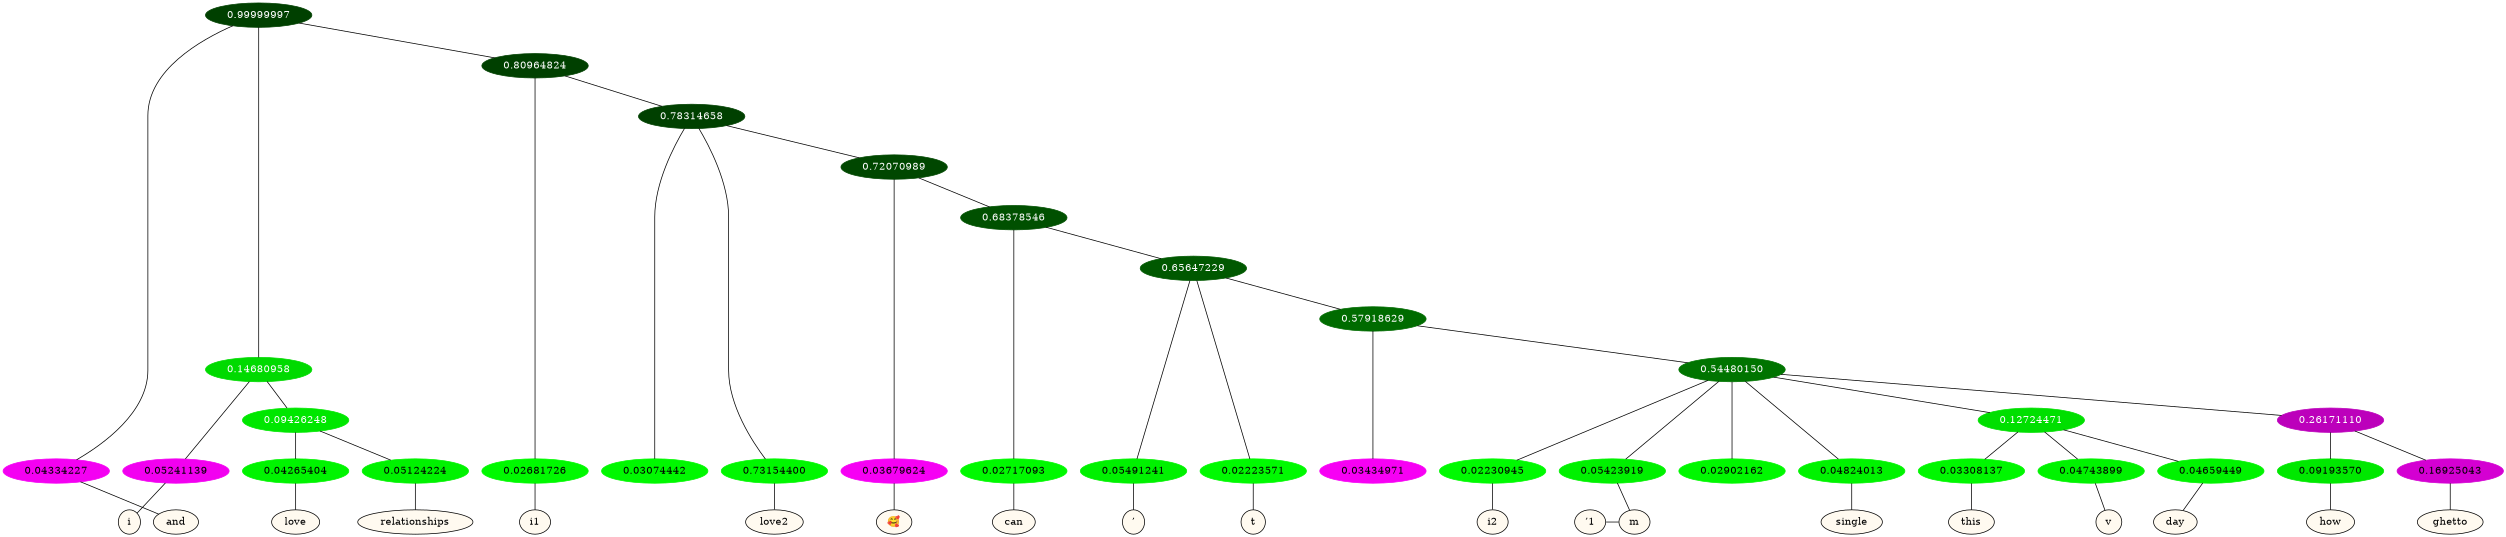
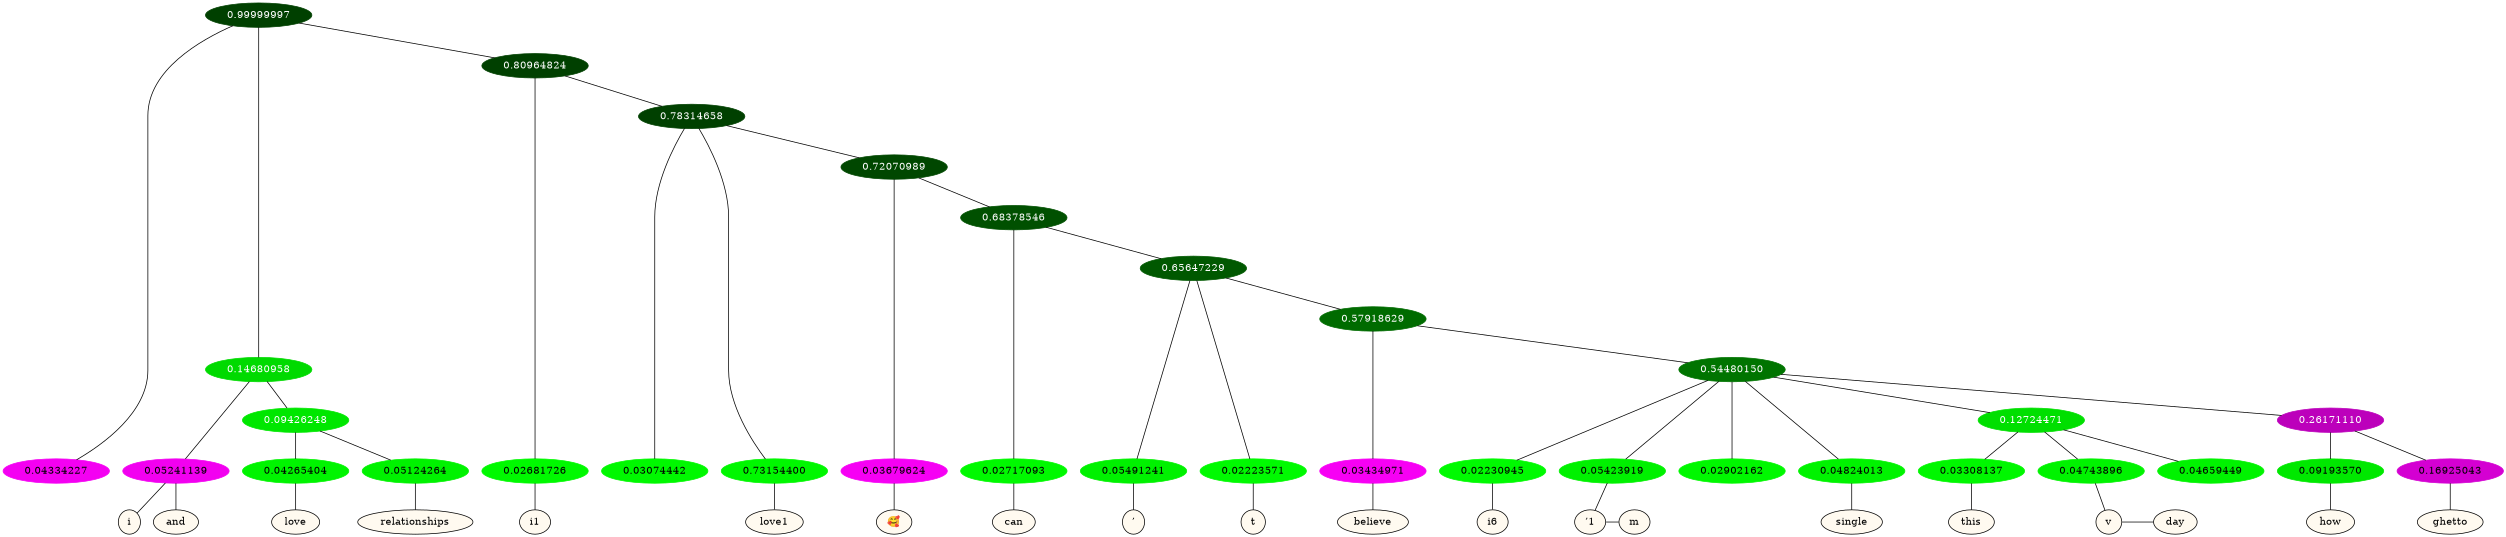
node "0.05124224": label "0.05124224" -> "0.05124264"
node "0.04743899": label "0.04743899" -> "0.04743896"
edge "0.05423919" -- "m": now "0.05423919" -- "’1"
edge "0.04659449" -- "day": now "v" -- "day"
edge "0.04334227" -- "and": now "0.05241139" -- "and"
node "love2": label "love2" -> "love1"
node "believe": added
node "i2": label "i2" -> "i6"
